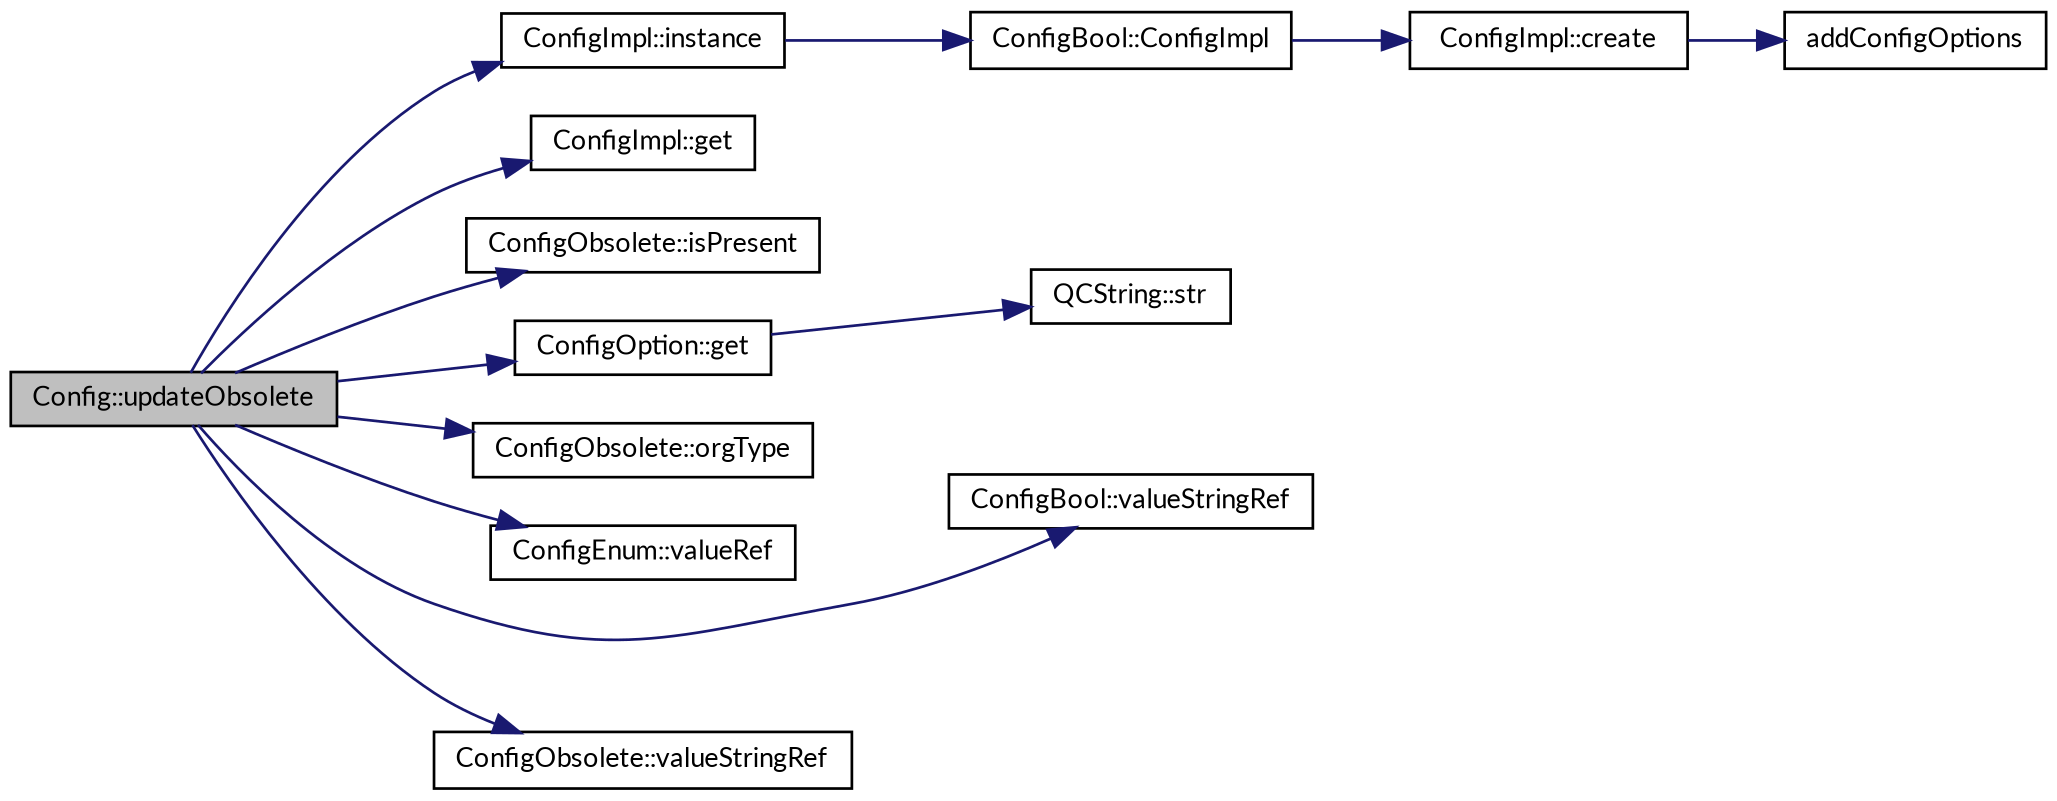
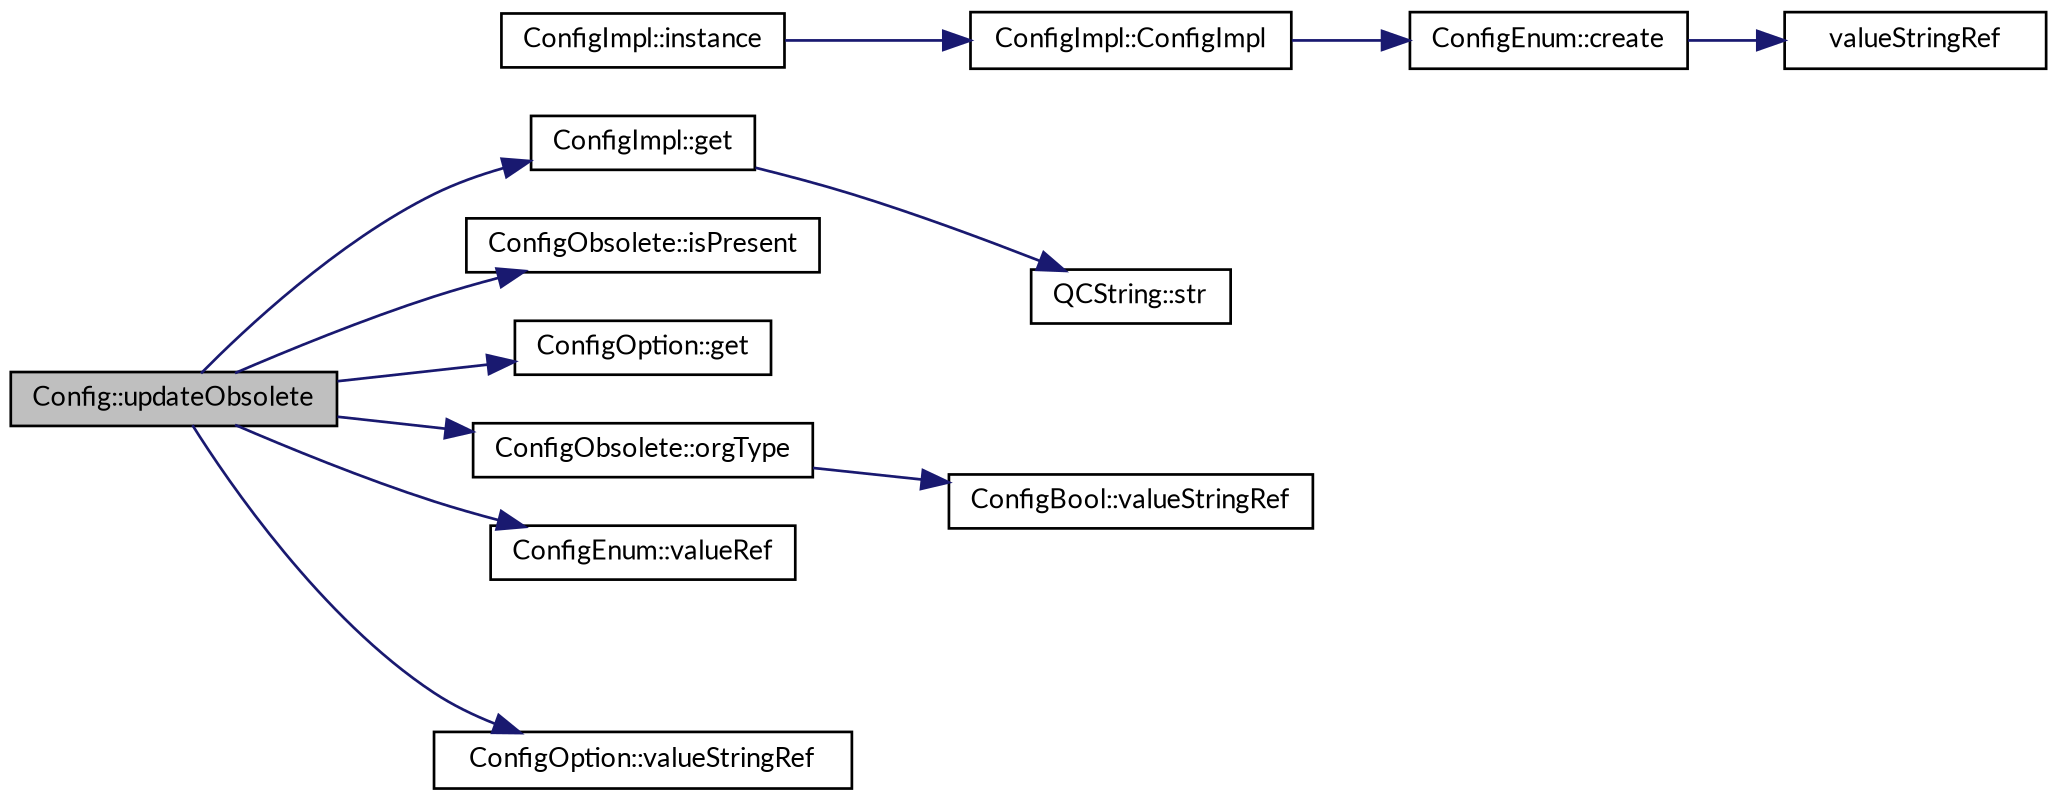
node "ConfigBool::ConfigImpl": label "ConfigBool::ConfigImpl" -> "ConfigImpl::ConfigImpl"
node "ConfigImpl::create": label "ConfigImpl::create" -> "ConfigEnum::create"
node "addConfigOptions": label "addConfigOptions" -> "valueStringRef"
edge "Config::updateObsolete" -> "ConfigImpl::instance": removed
edge "ConfigOption::get" -> "QCString::str": now "ConfigImpl::get" -> "QCString::str"
edge "Config::updateObsolete" -> "ConfigBool::valueStringRef": now "ConfigObsolete::orgType" -> "ConfigBool::valueStringRef"
node "ConfigObsolete::valueStringRef": label "ConfigObsolete::valueStringRef" -> "ConfigOption::valueStringRef"
